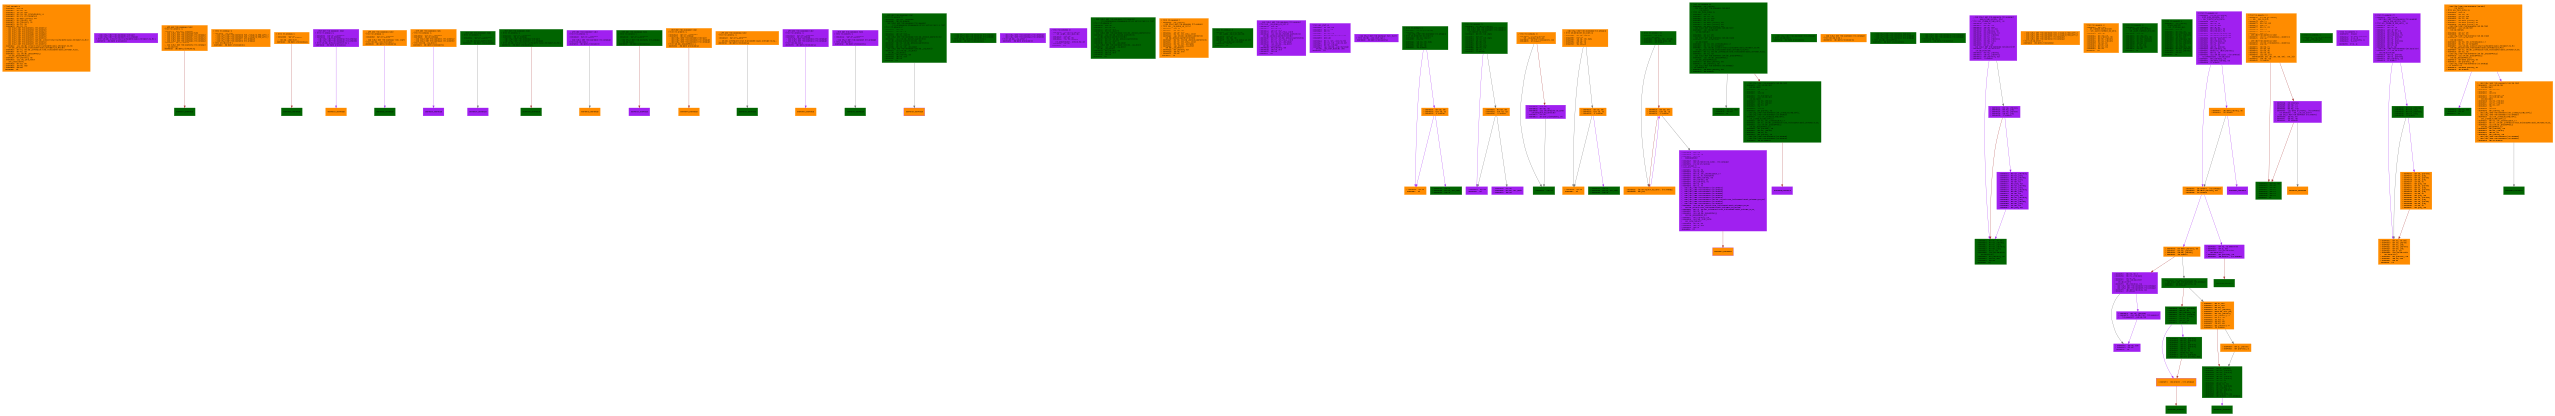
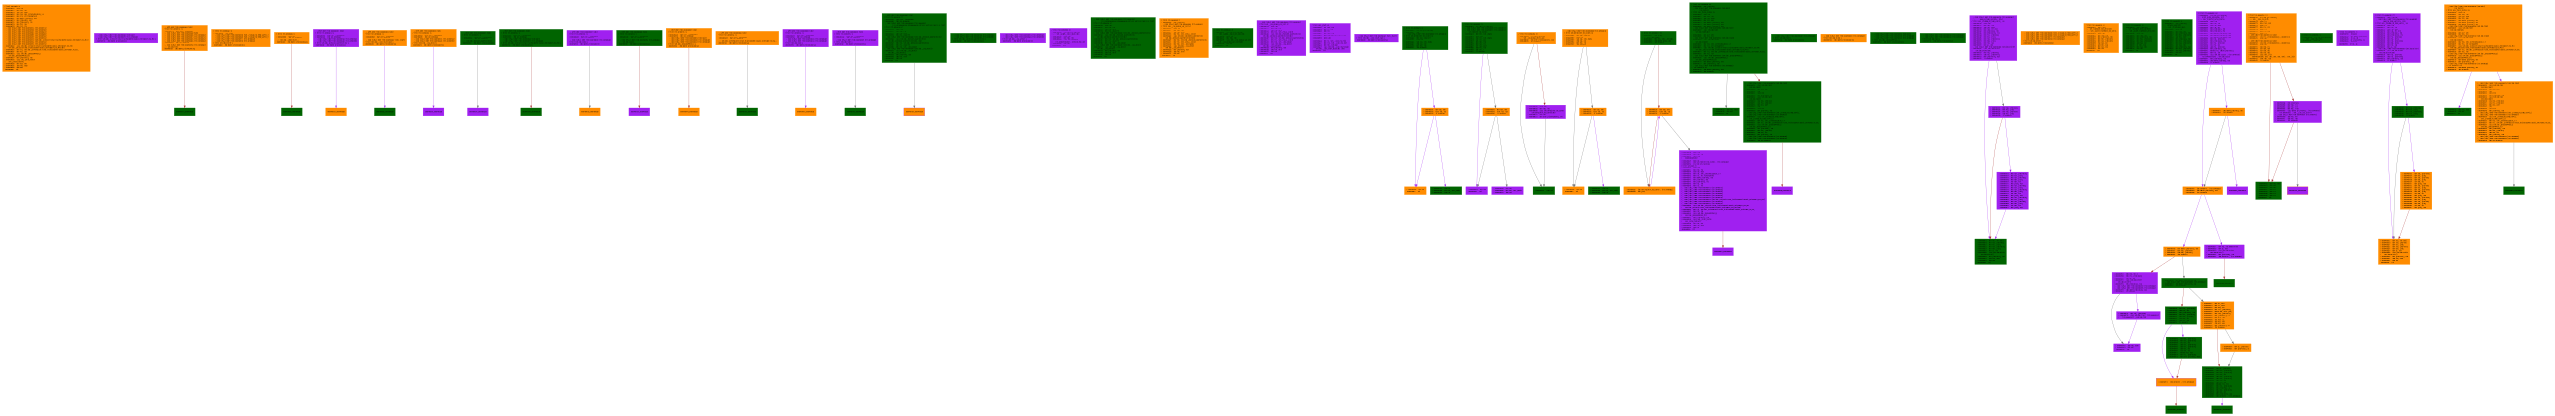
node "0x00400f66_0x00400fb0": fillcolor darkorange -> purple
node "0x00400b1c_0x00400ac0": fillcolor darkorange -> purple
